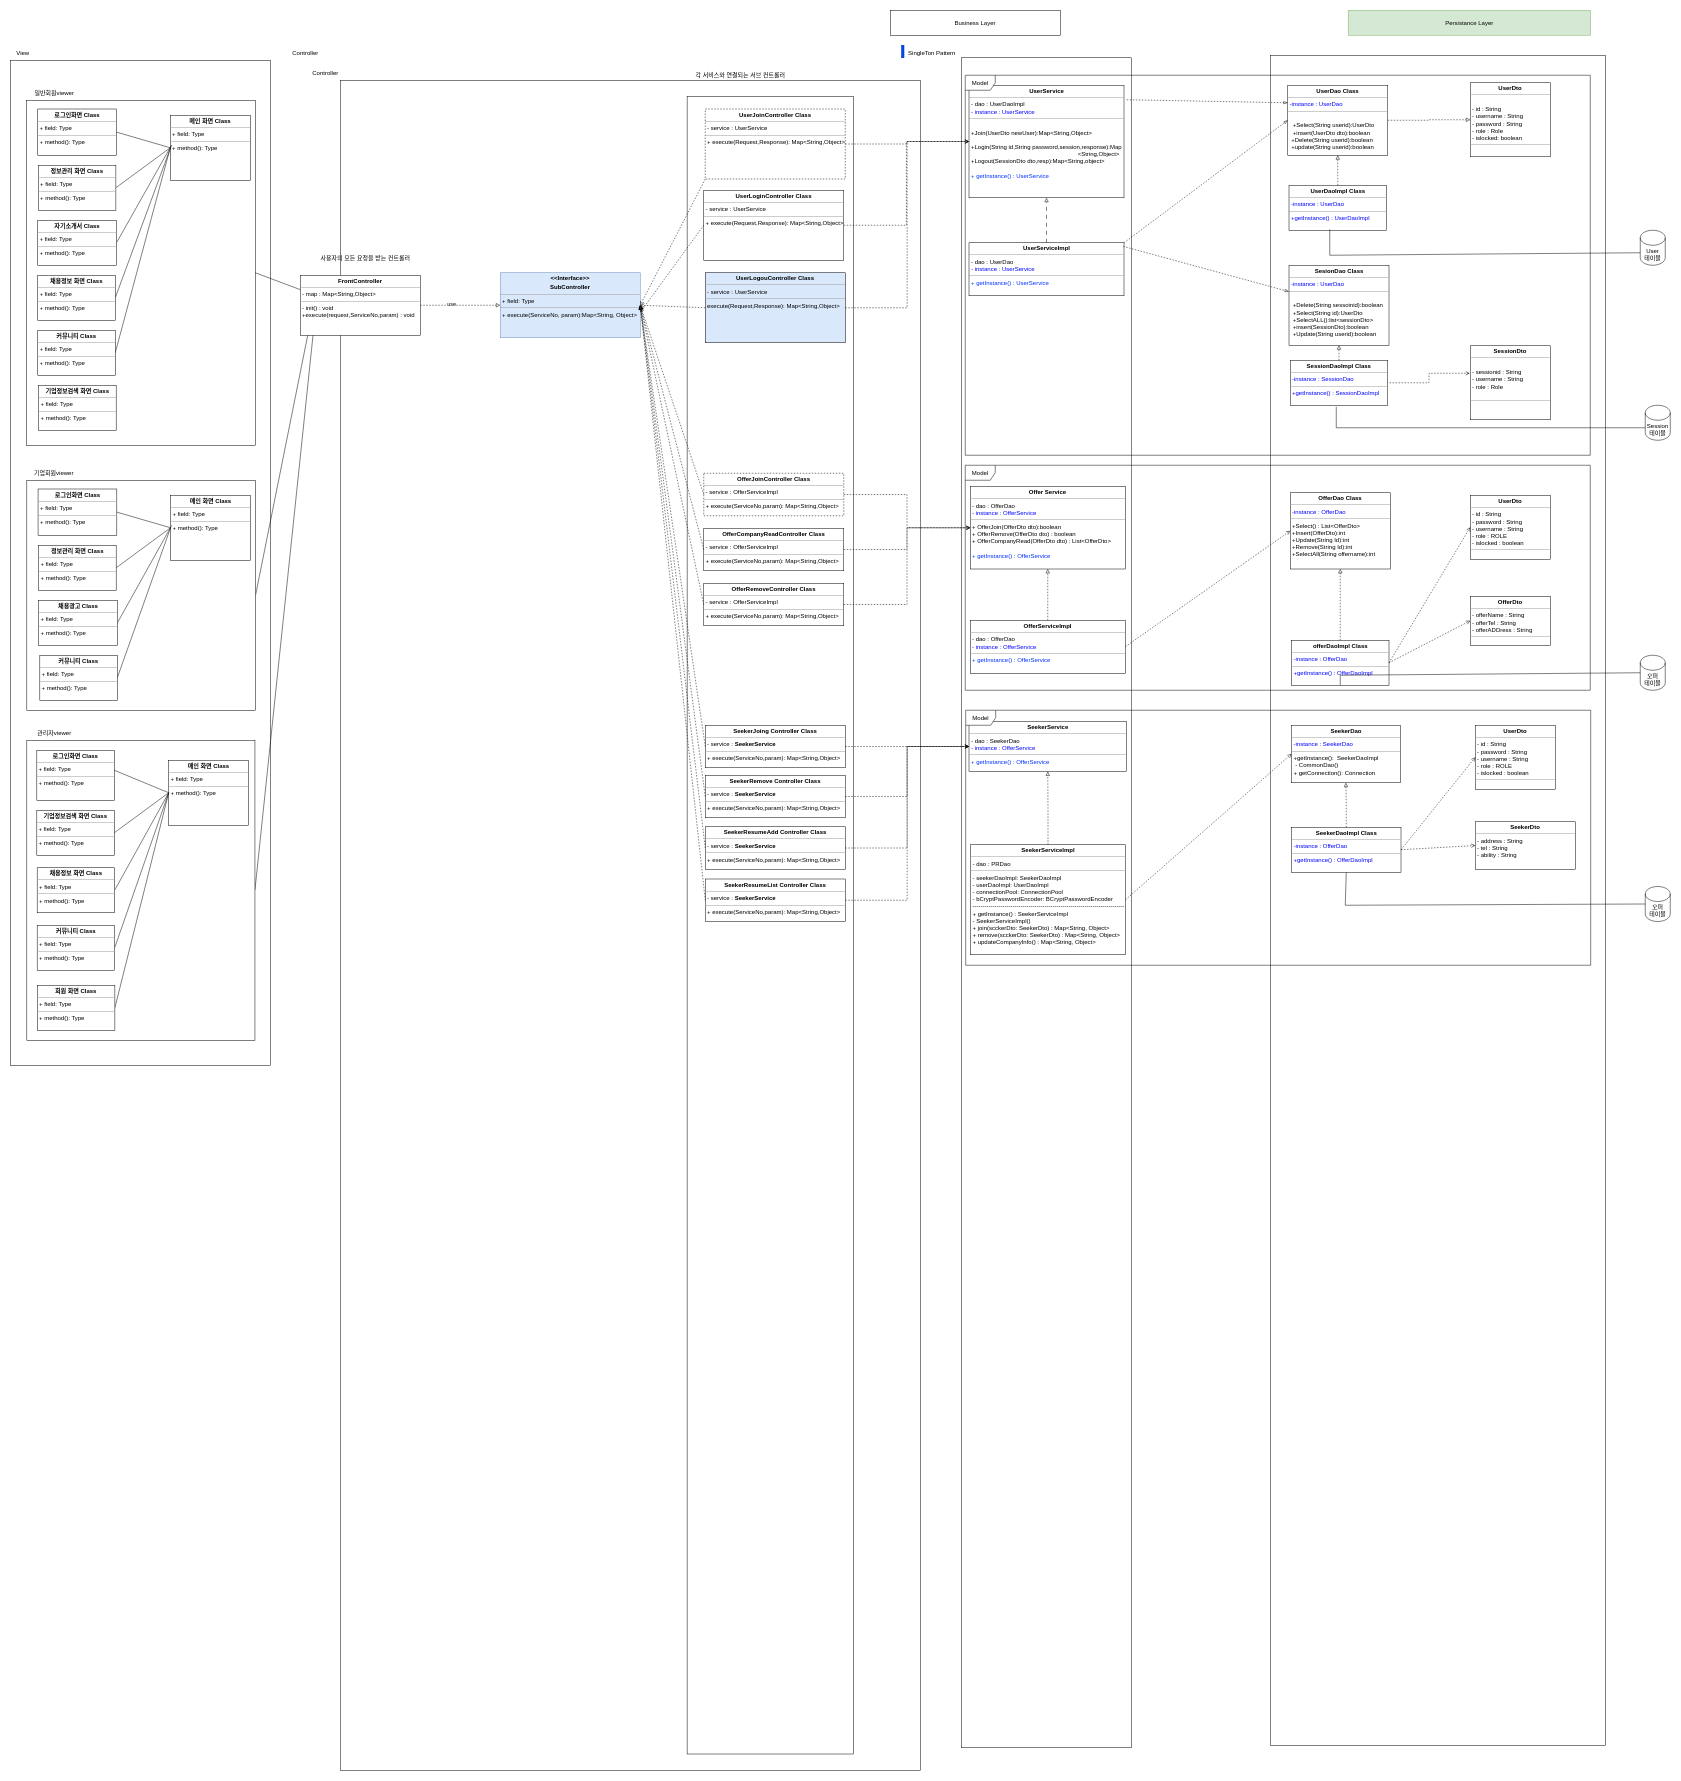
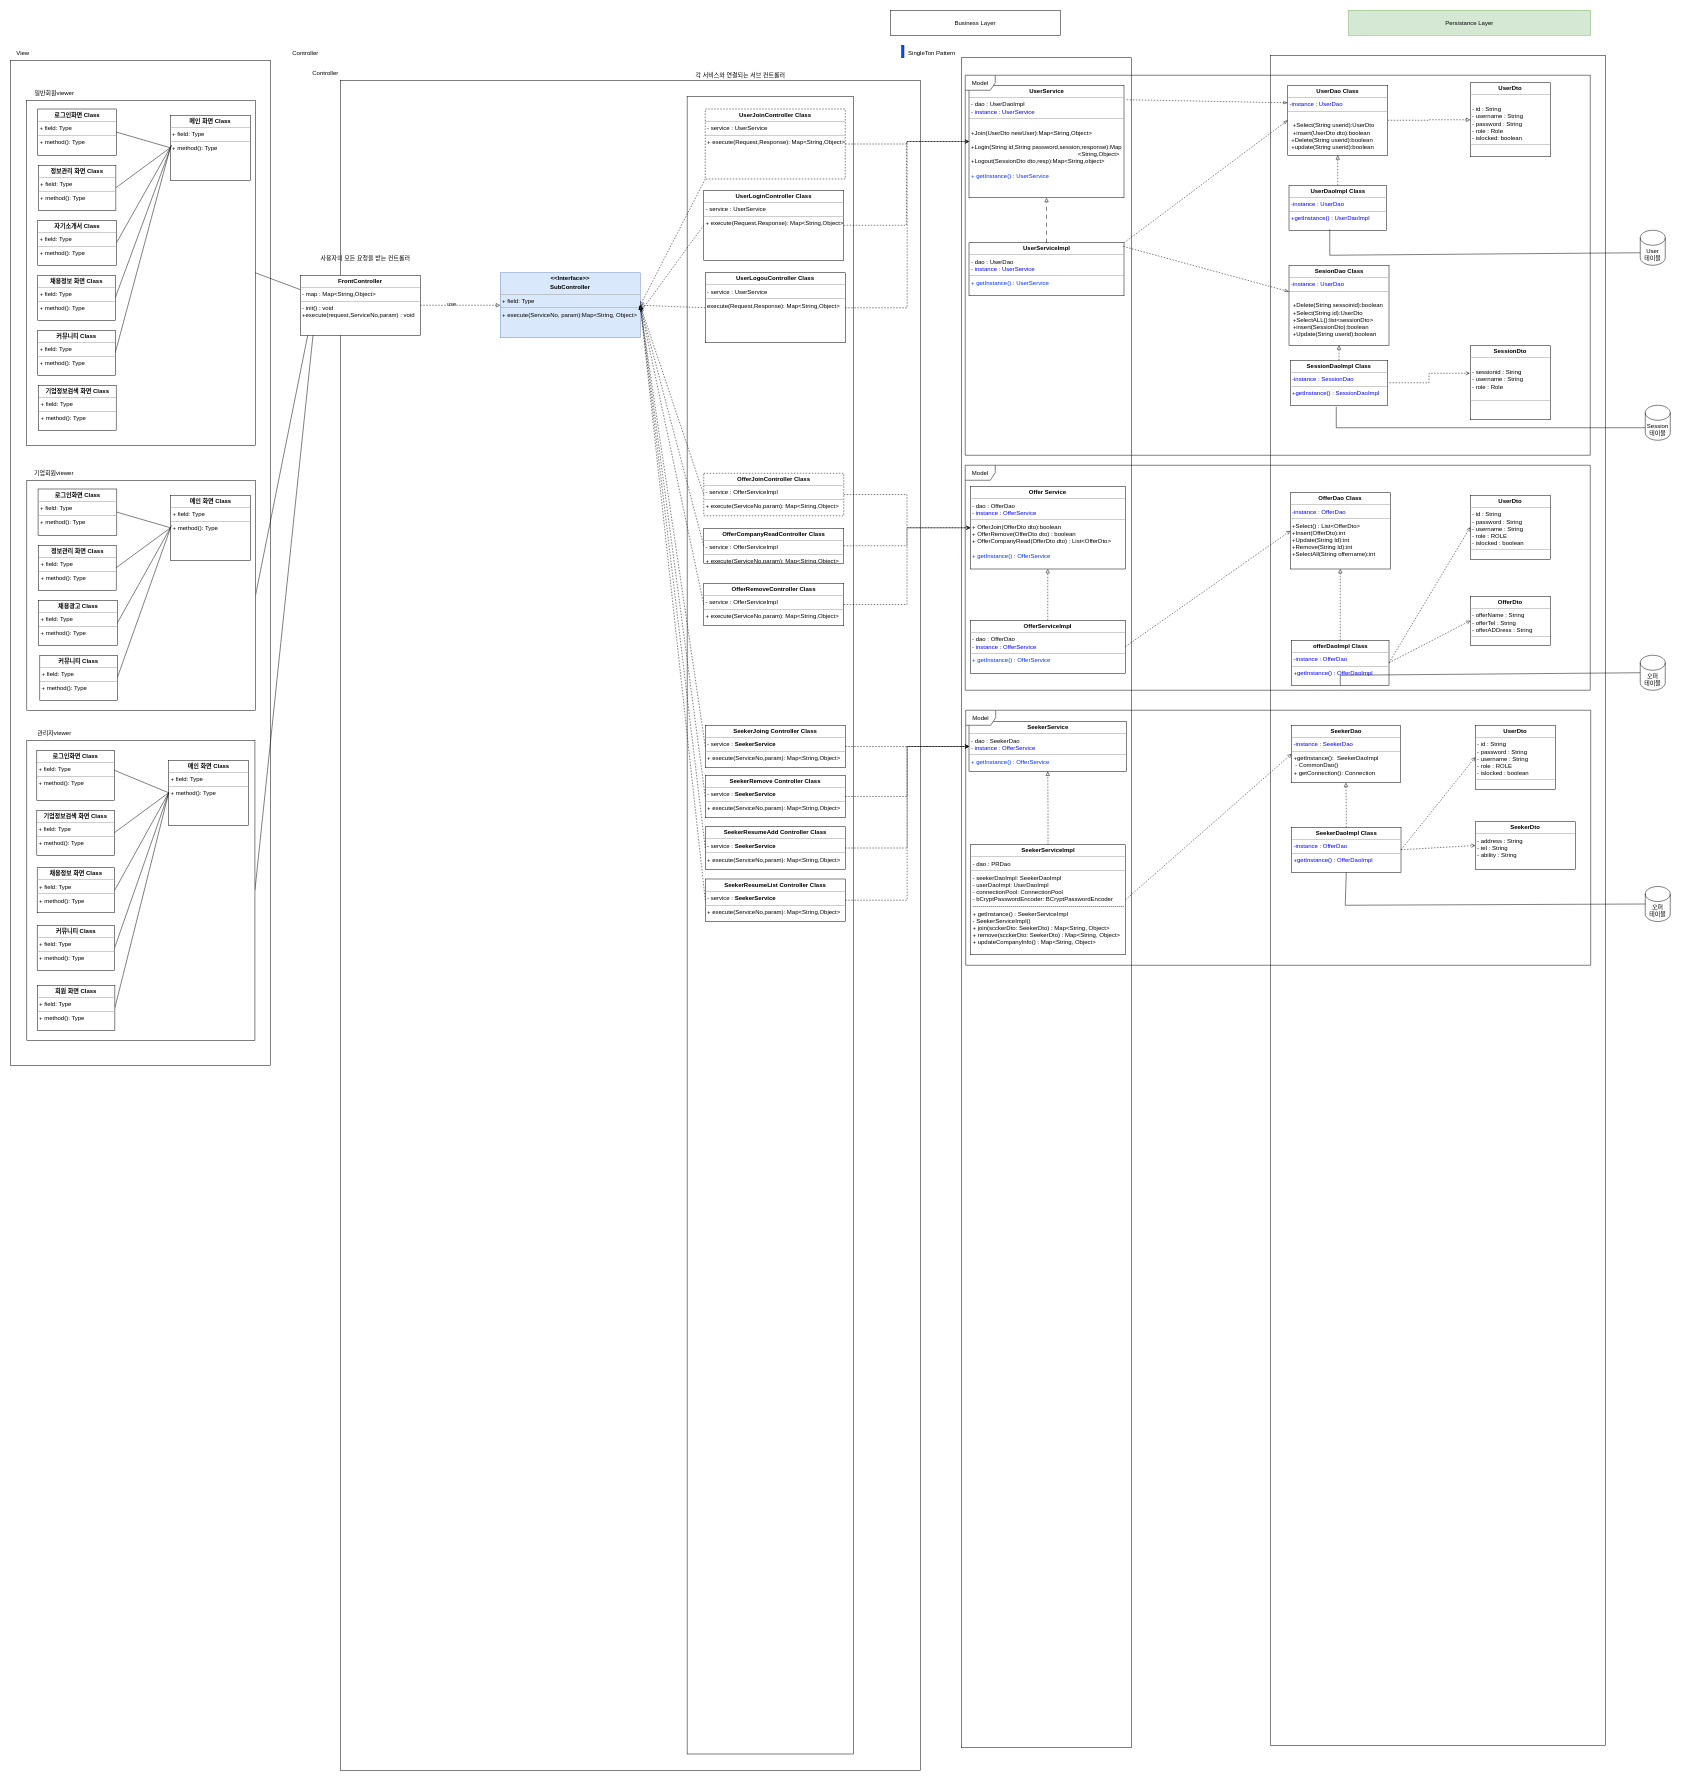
node "UserLogouController Class - service : UserService execute(Request,Response): Map<String,Object>": fillcolor #dae8fc -> #ffffff
node "OfferCompanyReadController Class - service : OfferServiceImpl + execute(ServiceNo,param): Map<String,Object>": size 140x43 -> 140x35
